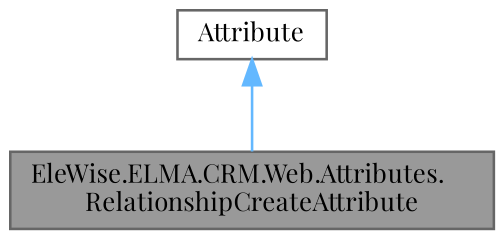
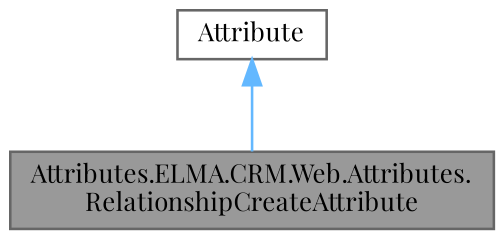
node "EleWise.ELMA.CRM.Web.Attributes. RelationshipCreateAttribute": label "EleWise.ELMA.CRM.Web.Attributes. RelationshipCreateAttribute" -> "Attributes.ELMA.CRM.Web.Attributes. RelationshipCreateAttribute"
